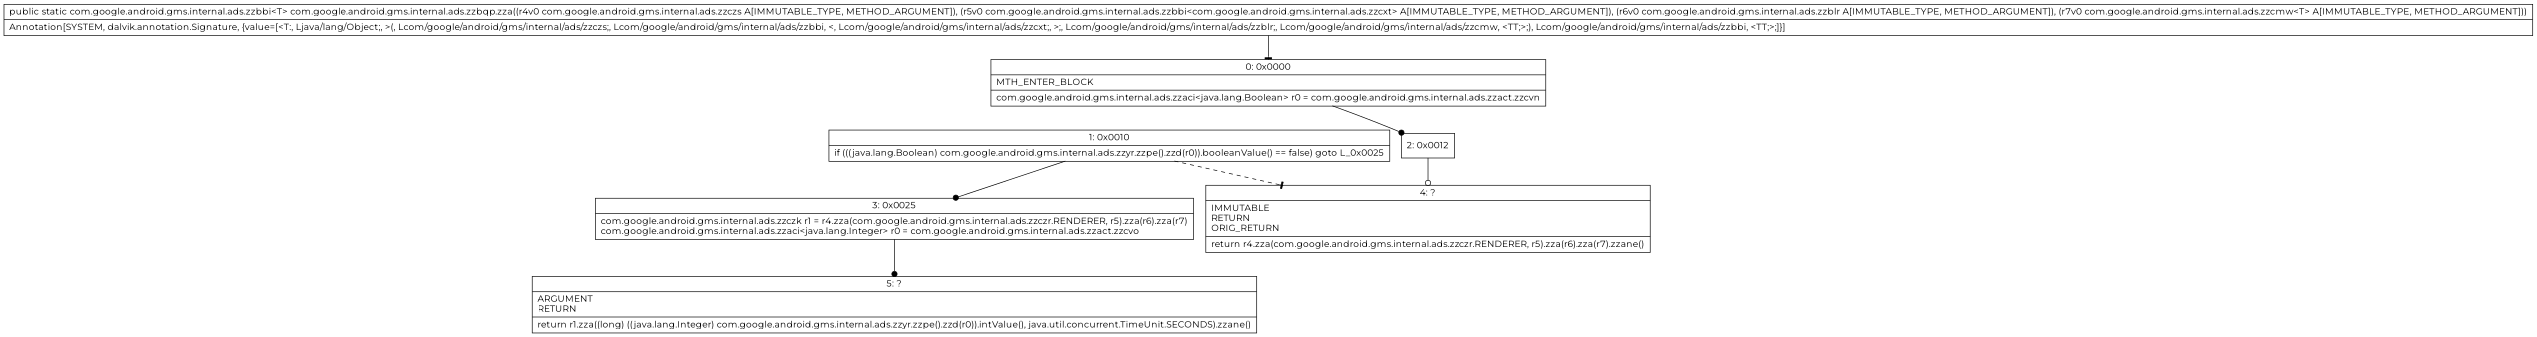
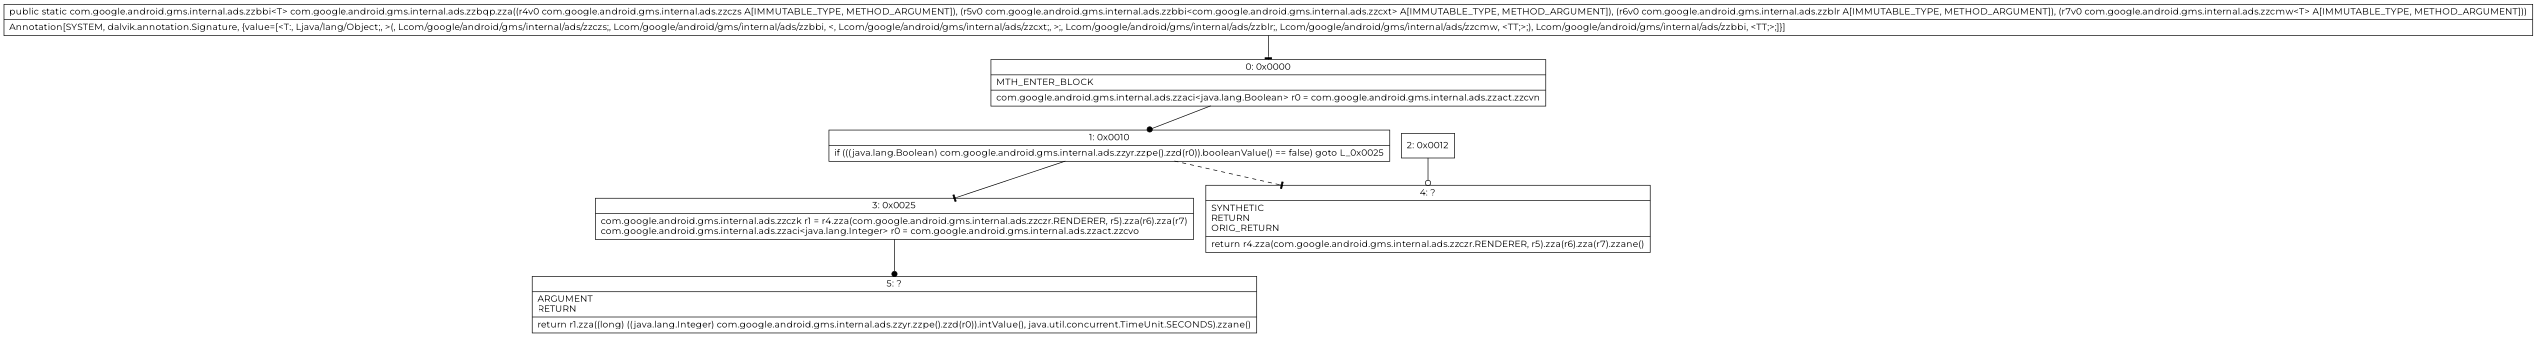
edge "0: 0x0000" -> "2: 0x0012": now "0: 0x0000" -> "1: 0x0010"
edge "1: 0x0010" -> "3: 0x0025": arrowhead dot -> tee
node "4: ?": text "IMMUTABLE" -> "SYNTHETIC"
